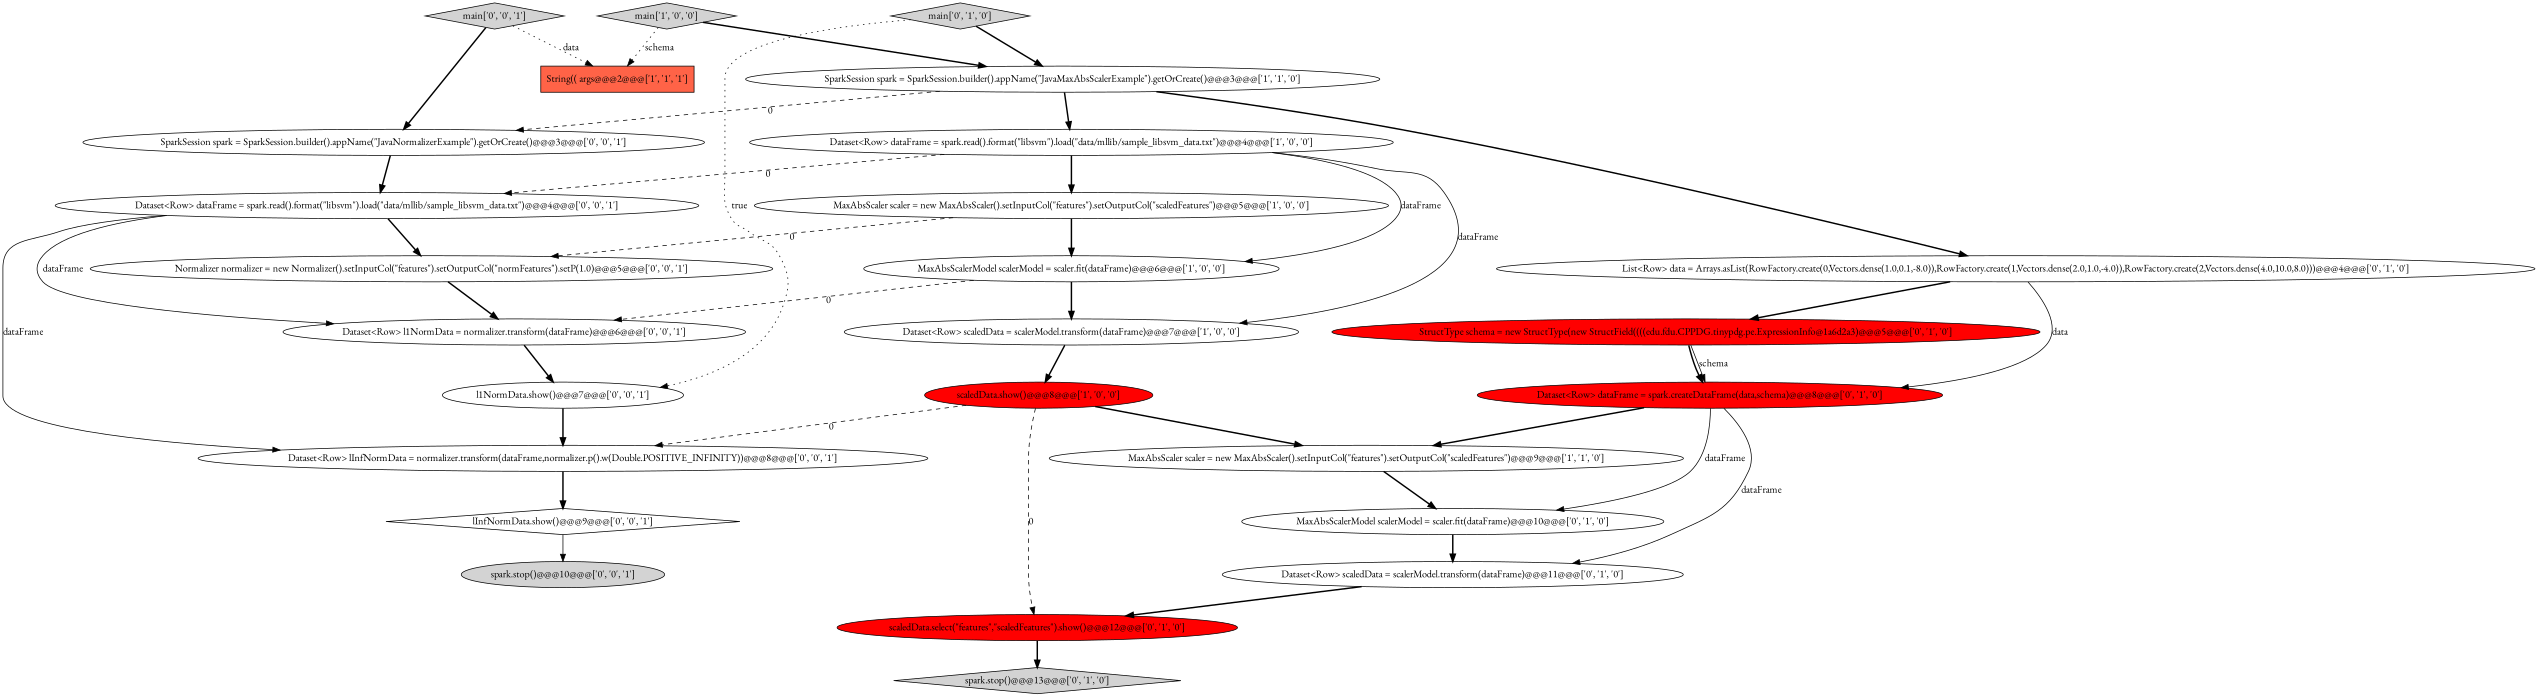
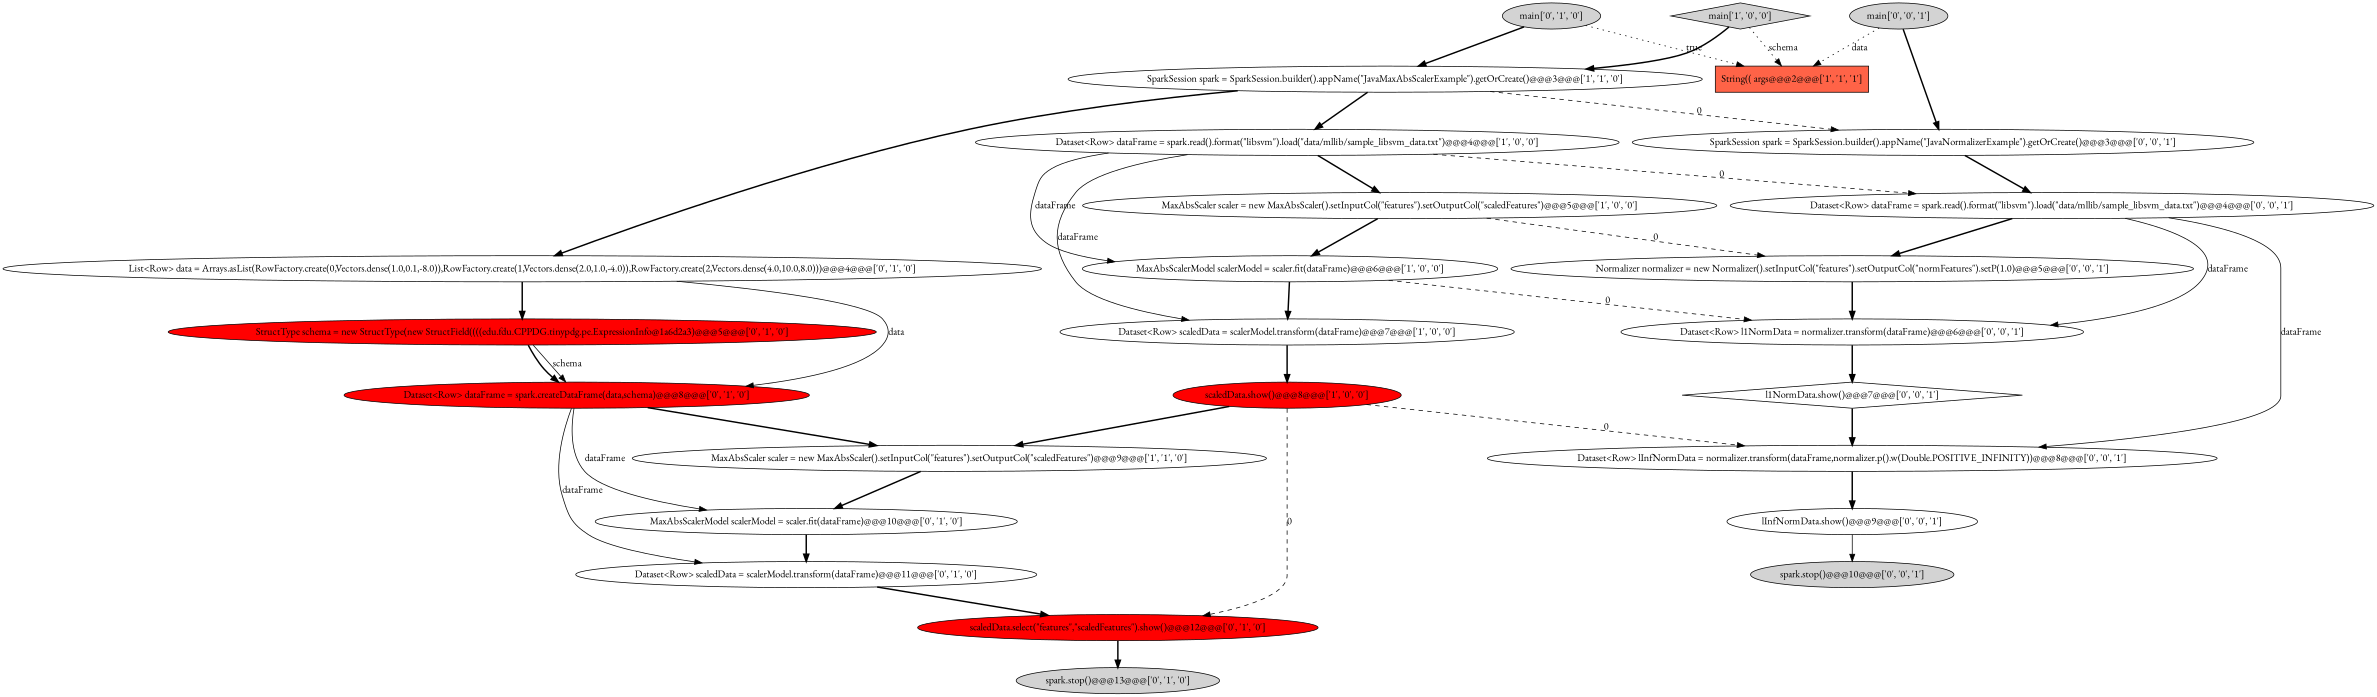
node "main['0', '0', '1']": shape diamond -> ellipse
node "main['0', '1', '0']": shape diamond -> ellipse
edge "main['0', '1', '0']" -> "l1NormData.show()@@@7@@@['0', '0', '1']": now "main['0', '1', '0']" -> "String(( args@@@2@@@['1', '1', '1']"
node "l1NormData.show()@@@7@@@['0', '0', '1']": shape ellipse -> diamond
node "lInfNormData.show()@@@9@@@['0', '0', '1']": shape diamond -> ellipse
node "spark.stop()@@@13@@@['0', '1', '0']": shape diamond -> ellipse
